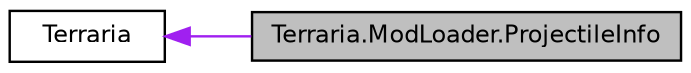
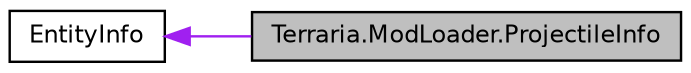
node "Terraria": label "Terraria" -> "EntityInfo"
